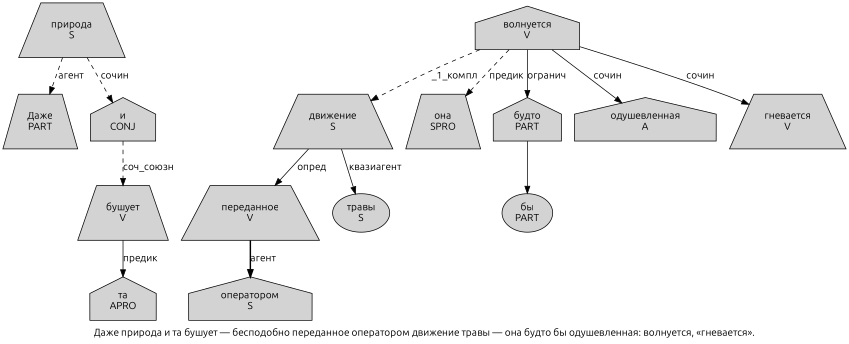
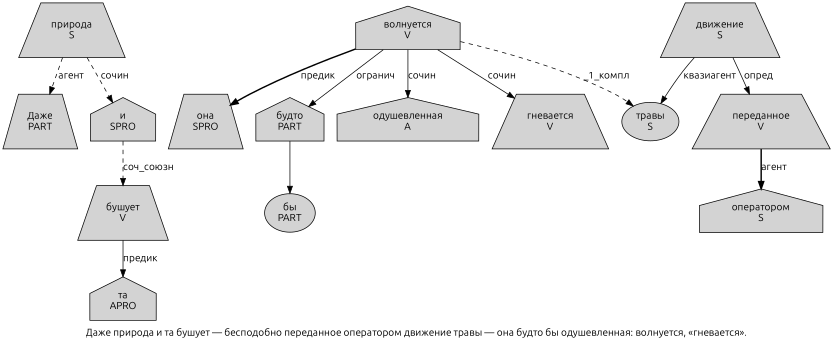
edge "волнуется V" -> "она SPRO": style dashed -> bold
edge "волнуется V" -> "движение S": now "волнуется V" -> "травы S"
node "и CONJ": label "и CONJ" -> "и SPRO"
